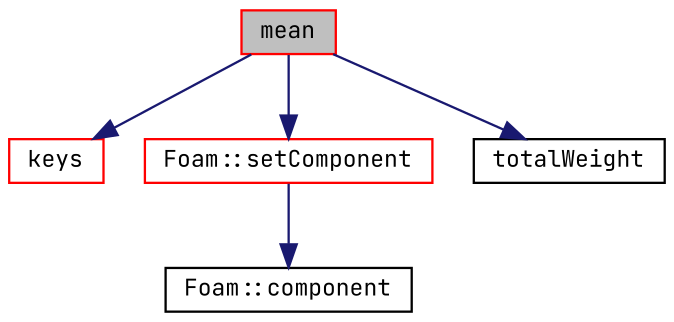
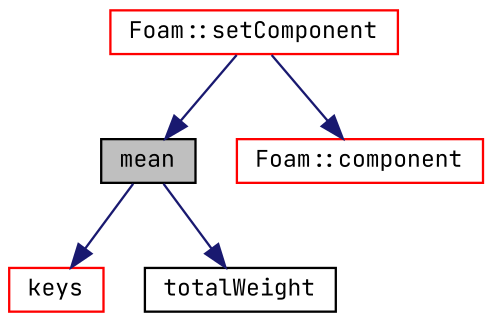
node "mean": color red -> black
edge "mean" -> "Foam::setComponent": reversed
node "Foam::component": color black -> red
